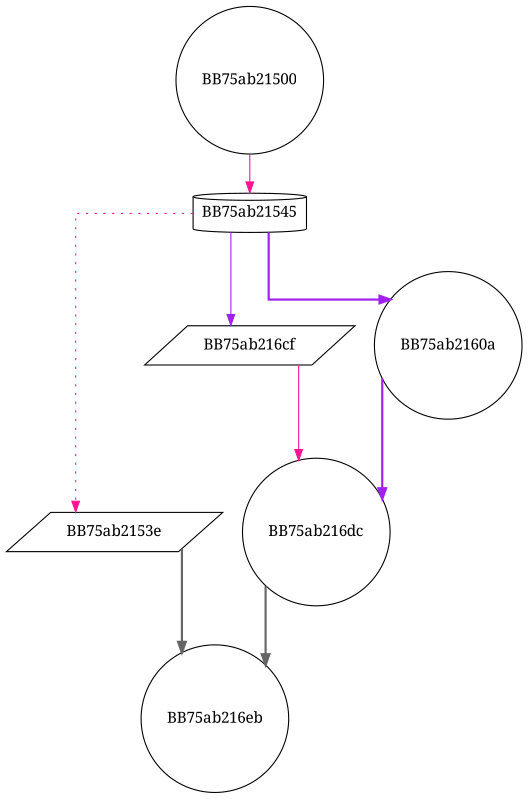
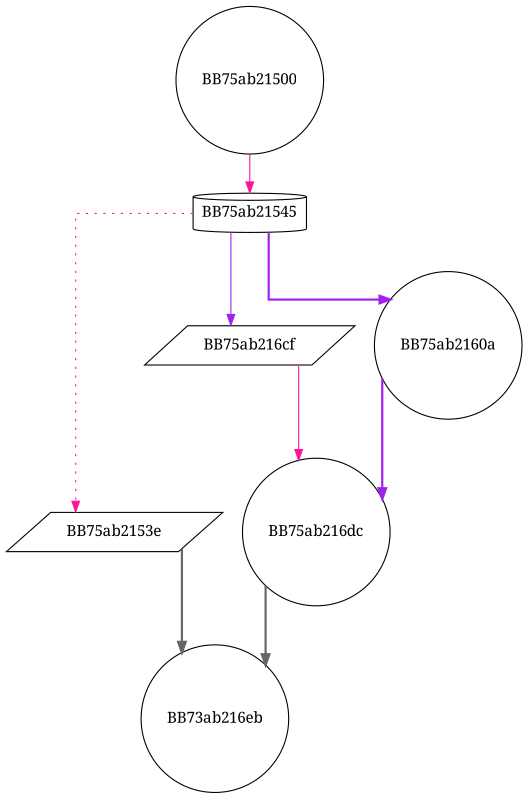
node "BB75ab216eb": label "BB75ab216eb" -> "BB73ab216eb"
